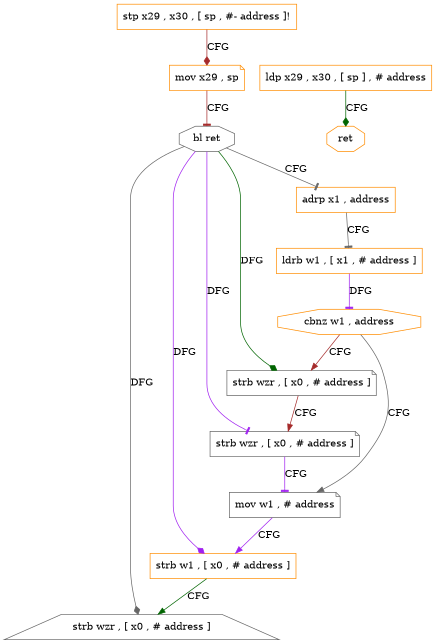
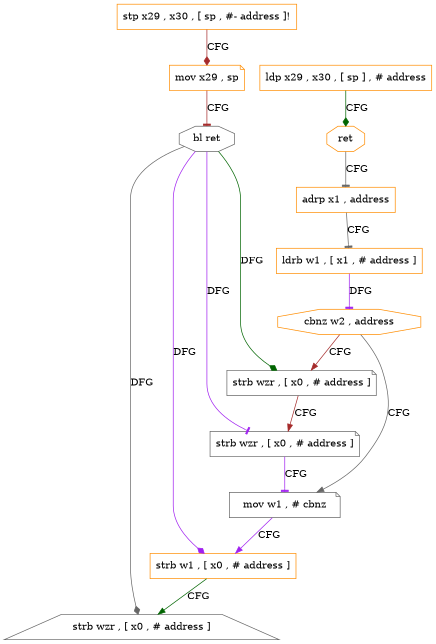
edge "bl ret" -> "adrp x1 , address": now "ret" -> "adrp x1 , address"
node "cbnz w1 , address": label "cbnz w1 , address" -> "cbnz w2 , address"
node "mov w1 , # address": label "mov w1 , # address" -> "mov w1 , # cbnz"
